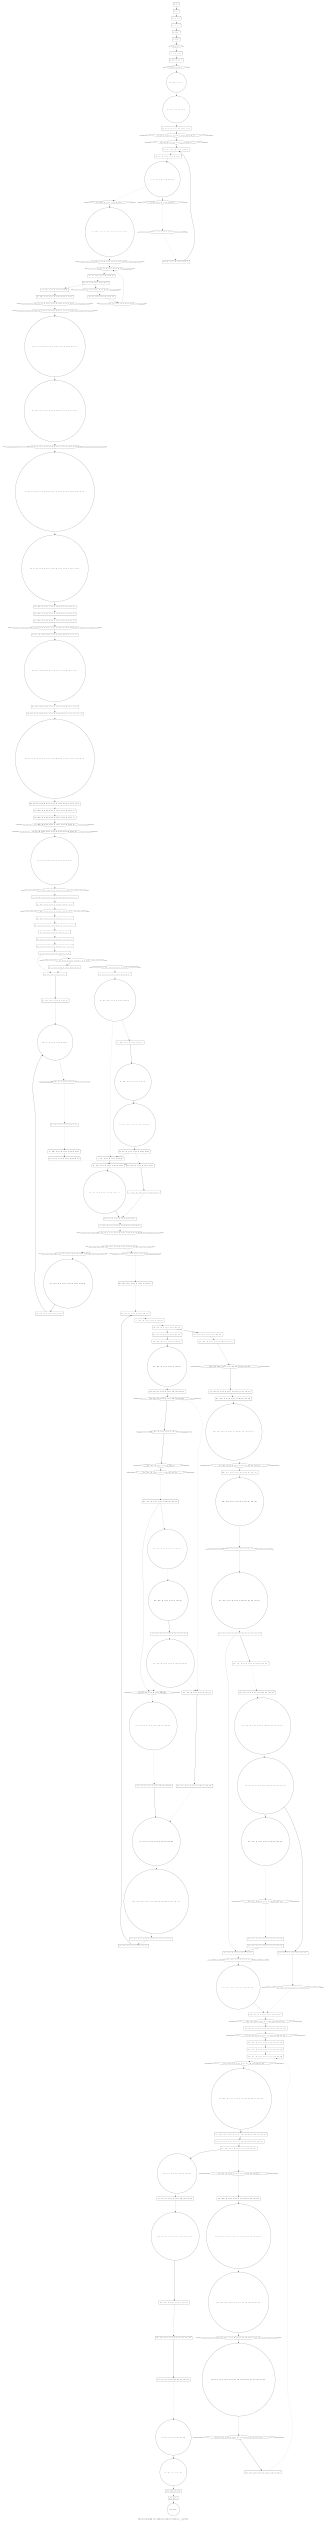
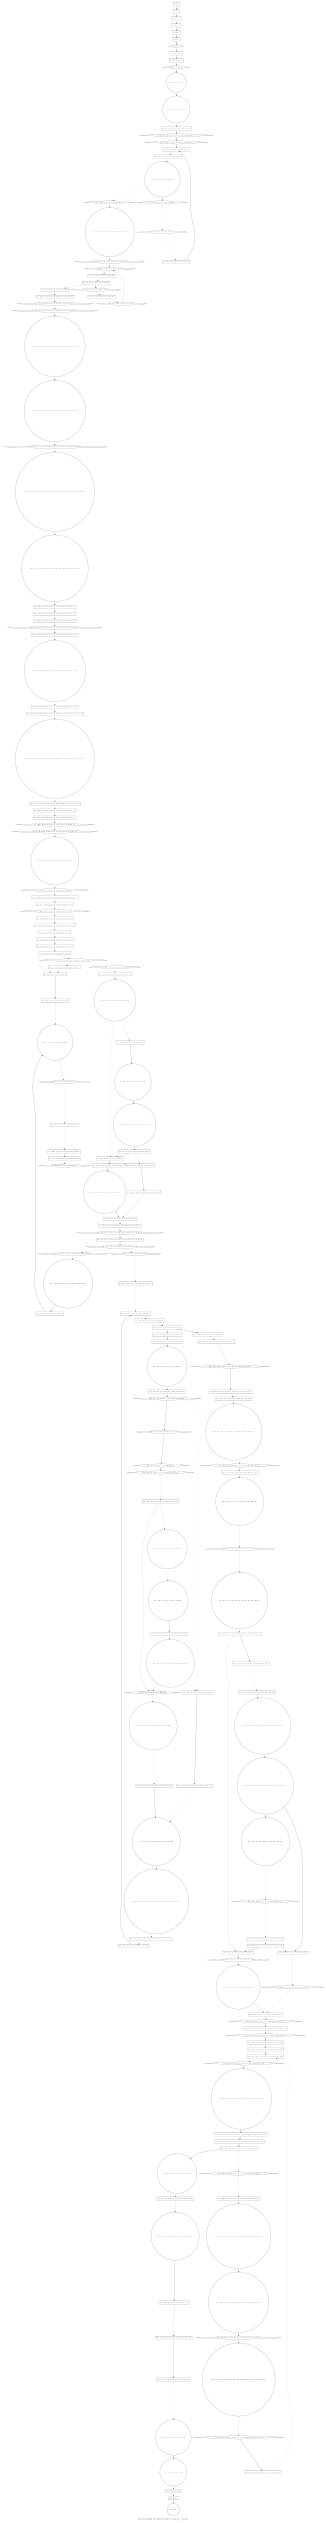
node "73, 293: 30 31 32 33 34 35 82 83": added
node "89, 108: 30 31 32 33 34 35 82 83 92 93 94 95 96 97 98 99": added
